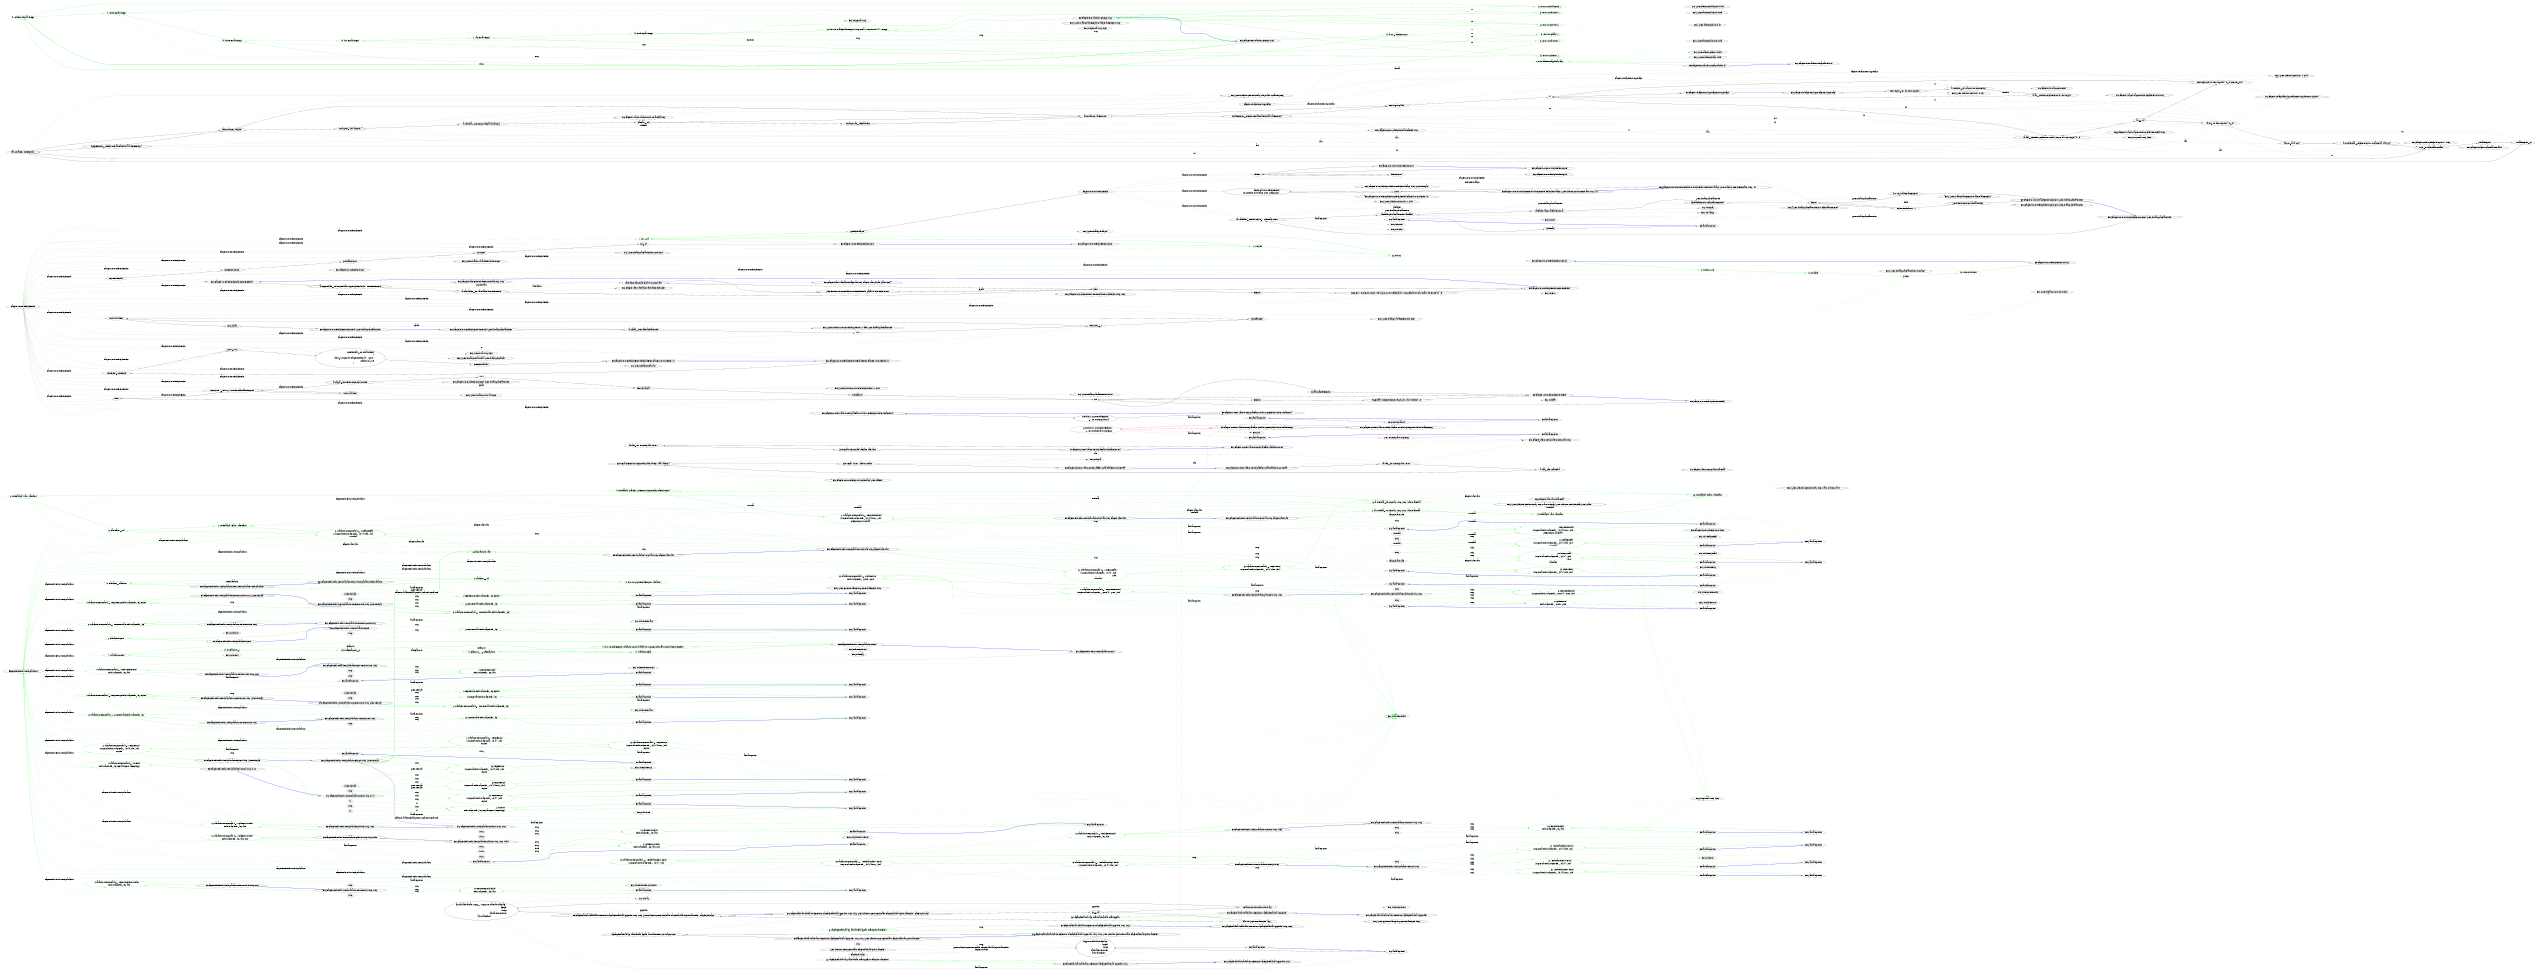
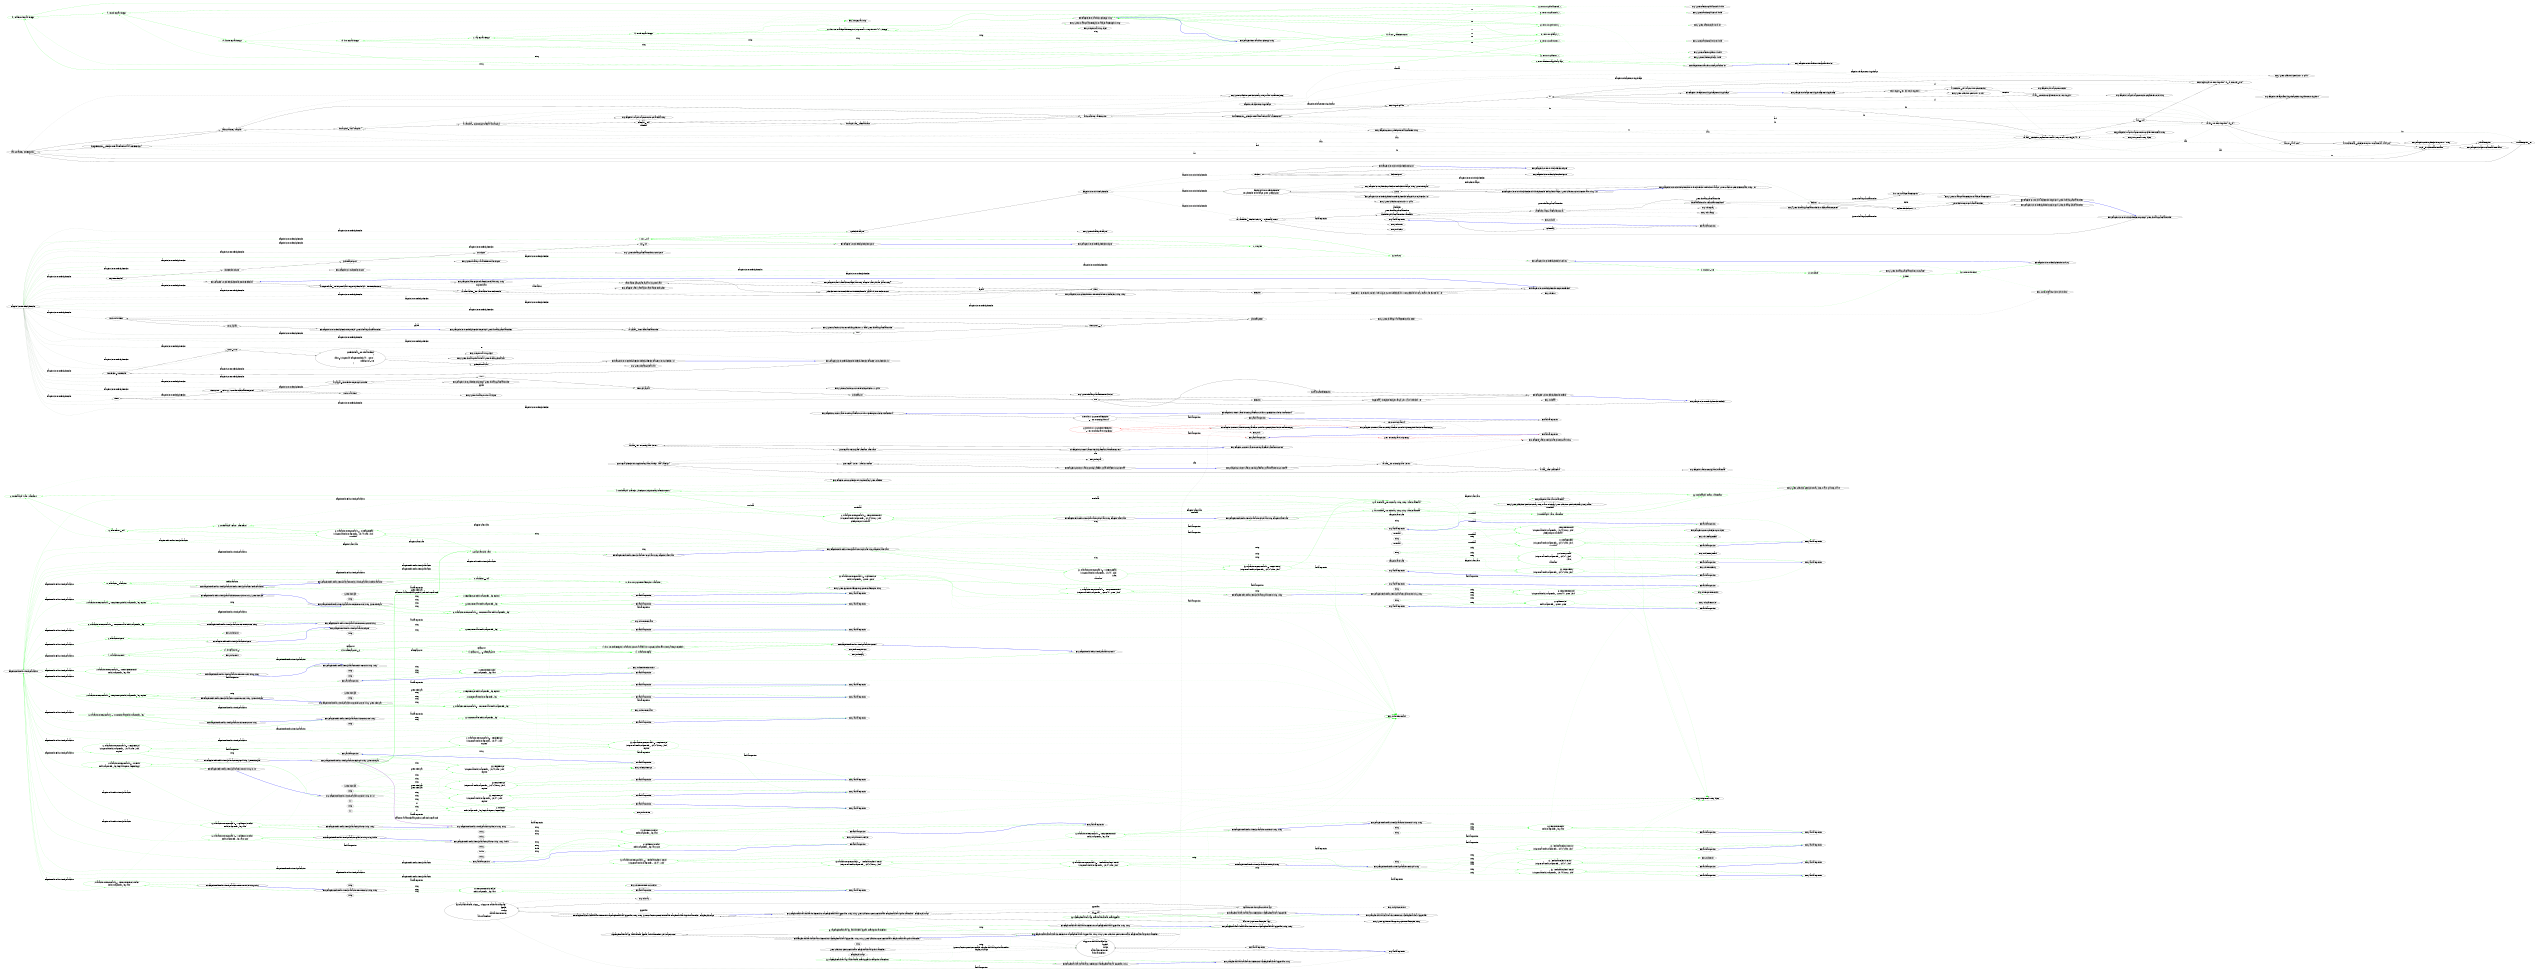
edge "Entry HangFire.Tests.Transforms.ATimeAgo(string)" -> "19: ''hour''.Equals(timeAgo)": label "expression" -> "string"
edge "Entry HangFire.Tests.Transforms.ATimeAgo(string)" -> "19: ''millisecond''.Equals(timeAgo)": style bold -> dashed
